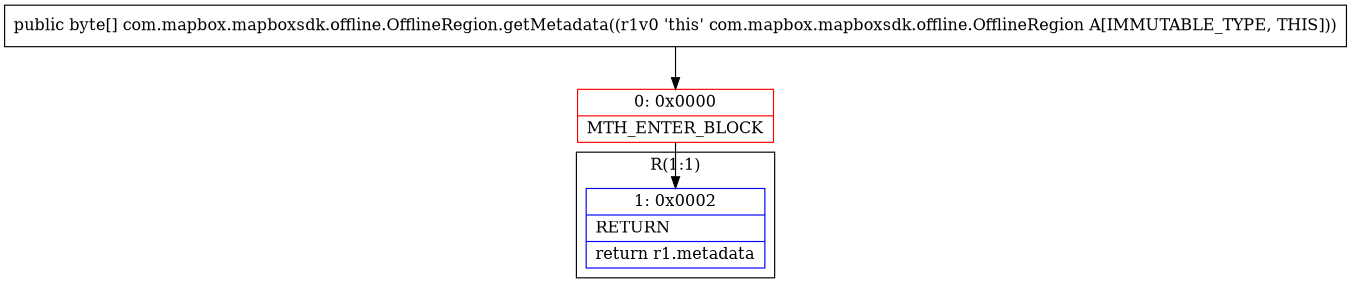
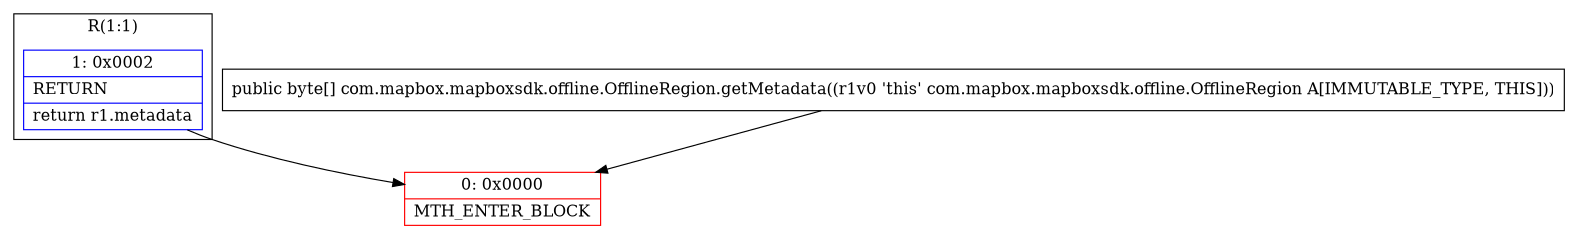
edge "0: 0x0000" -> "1: 0x0002": reversed
